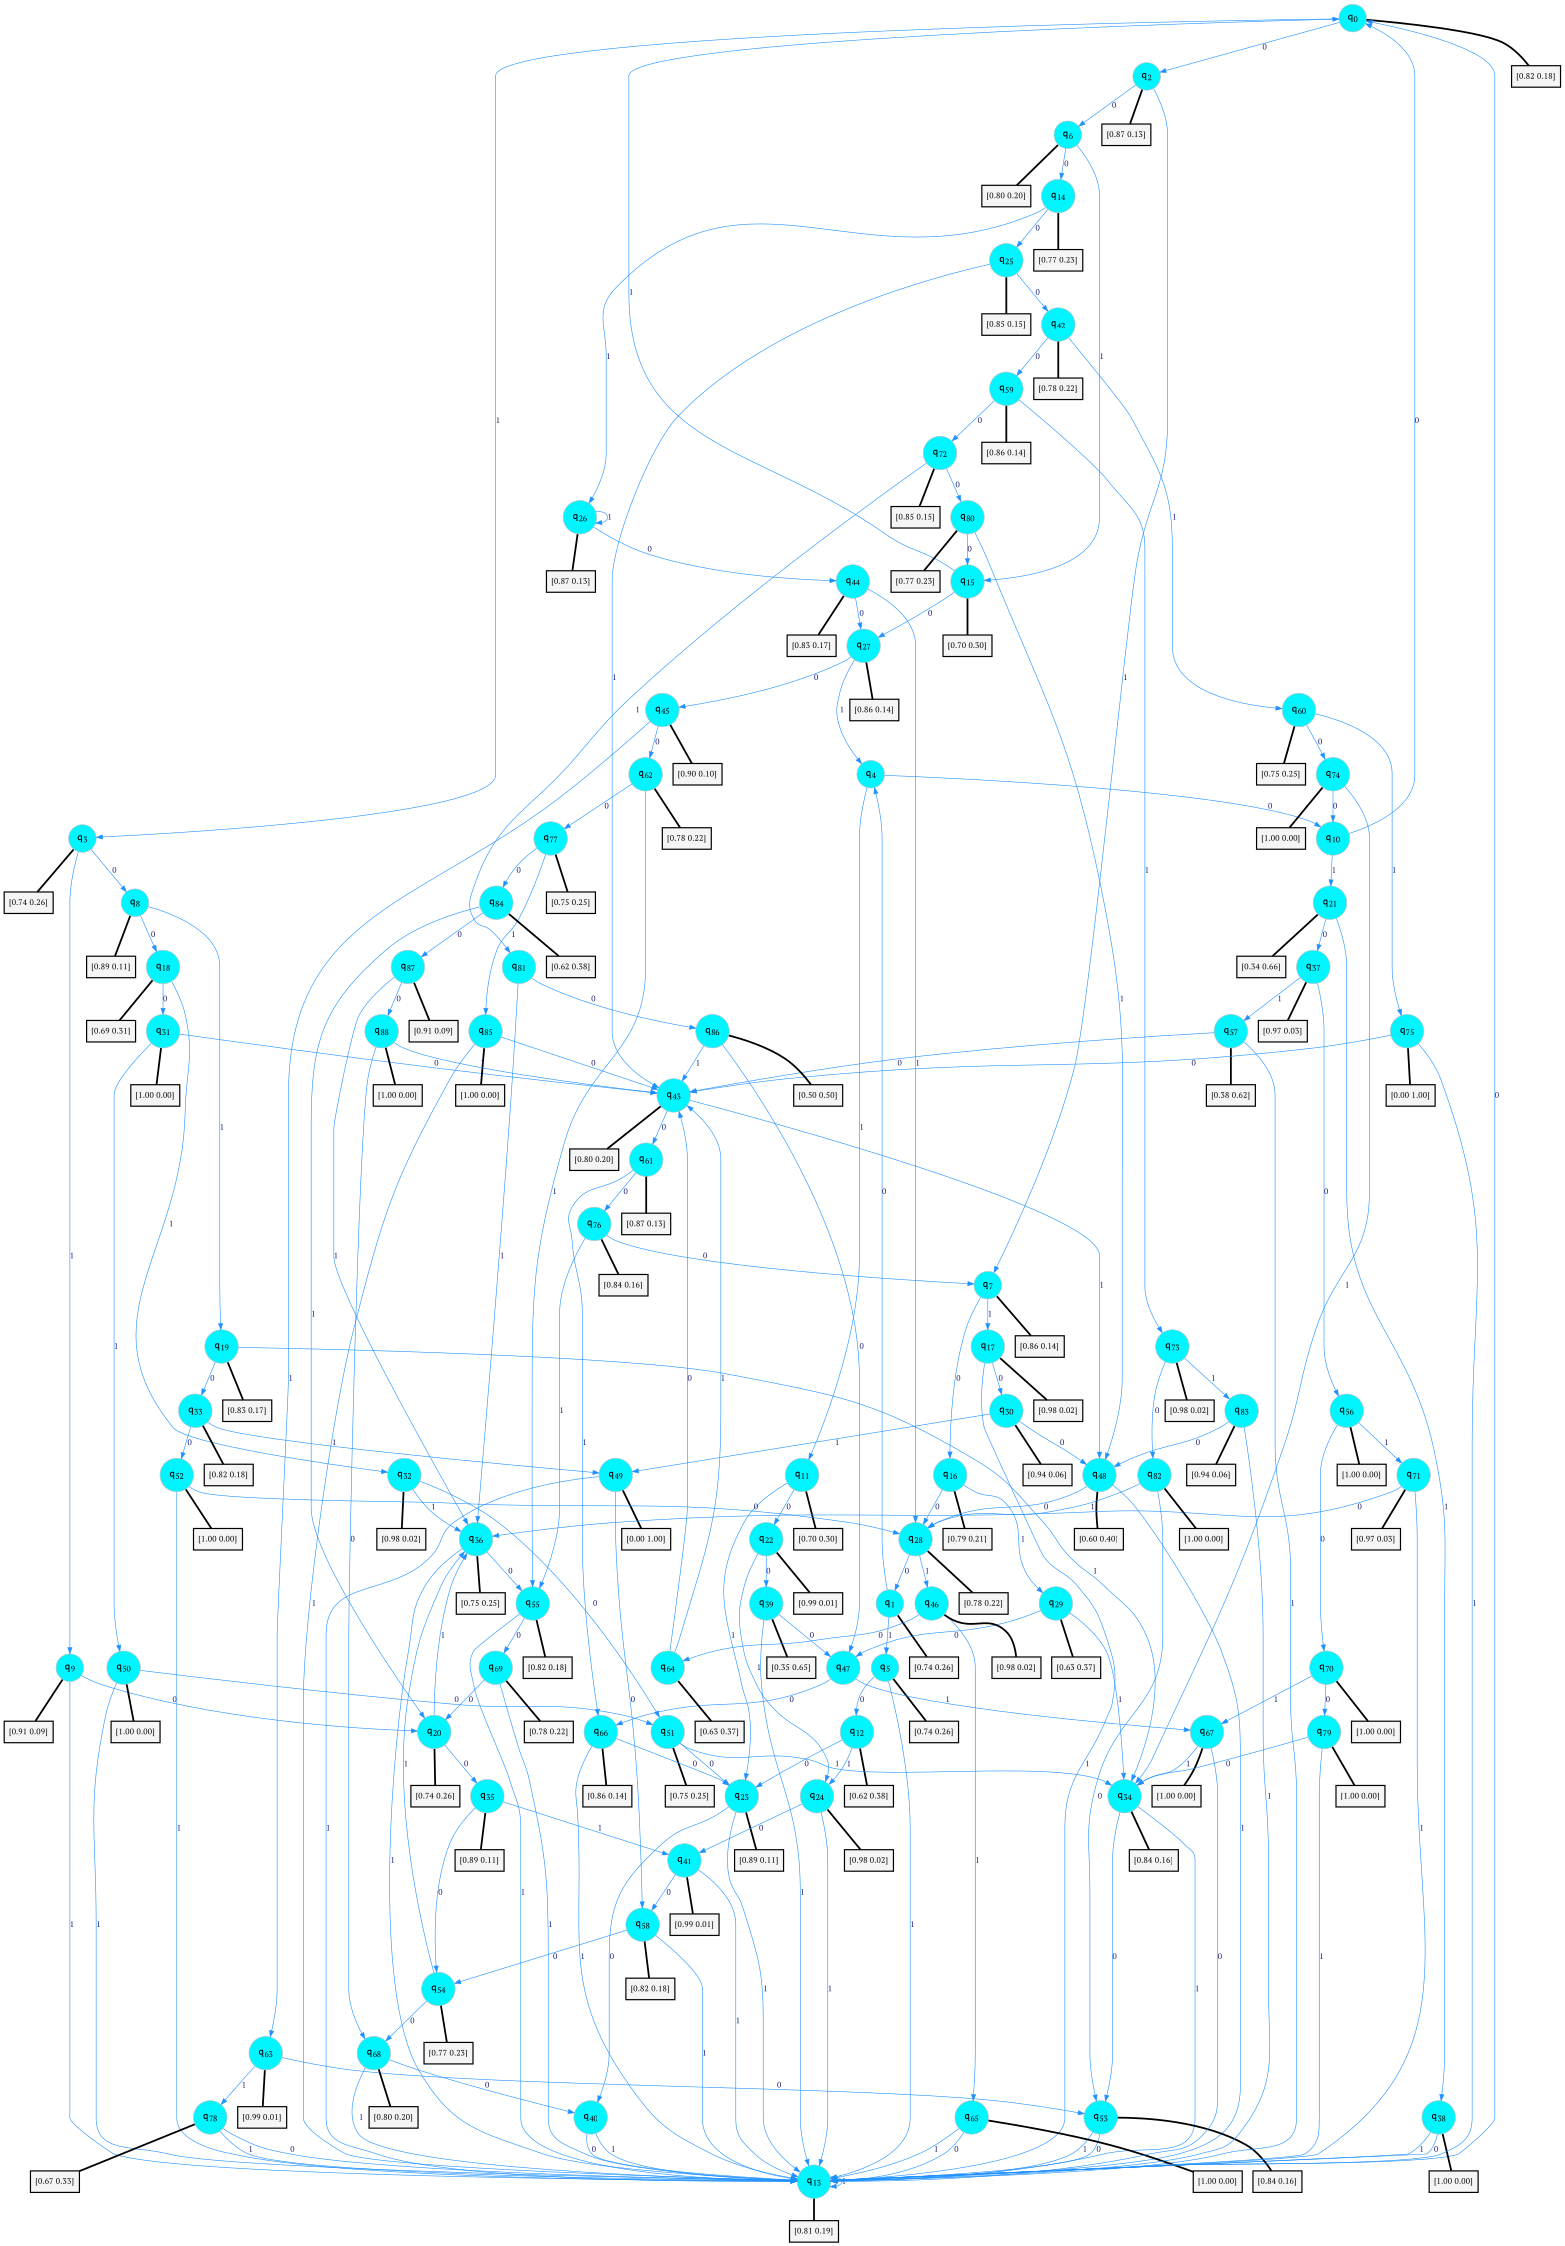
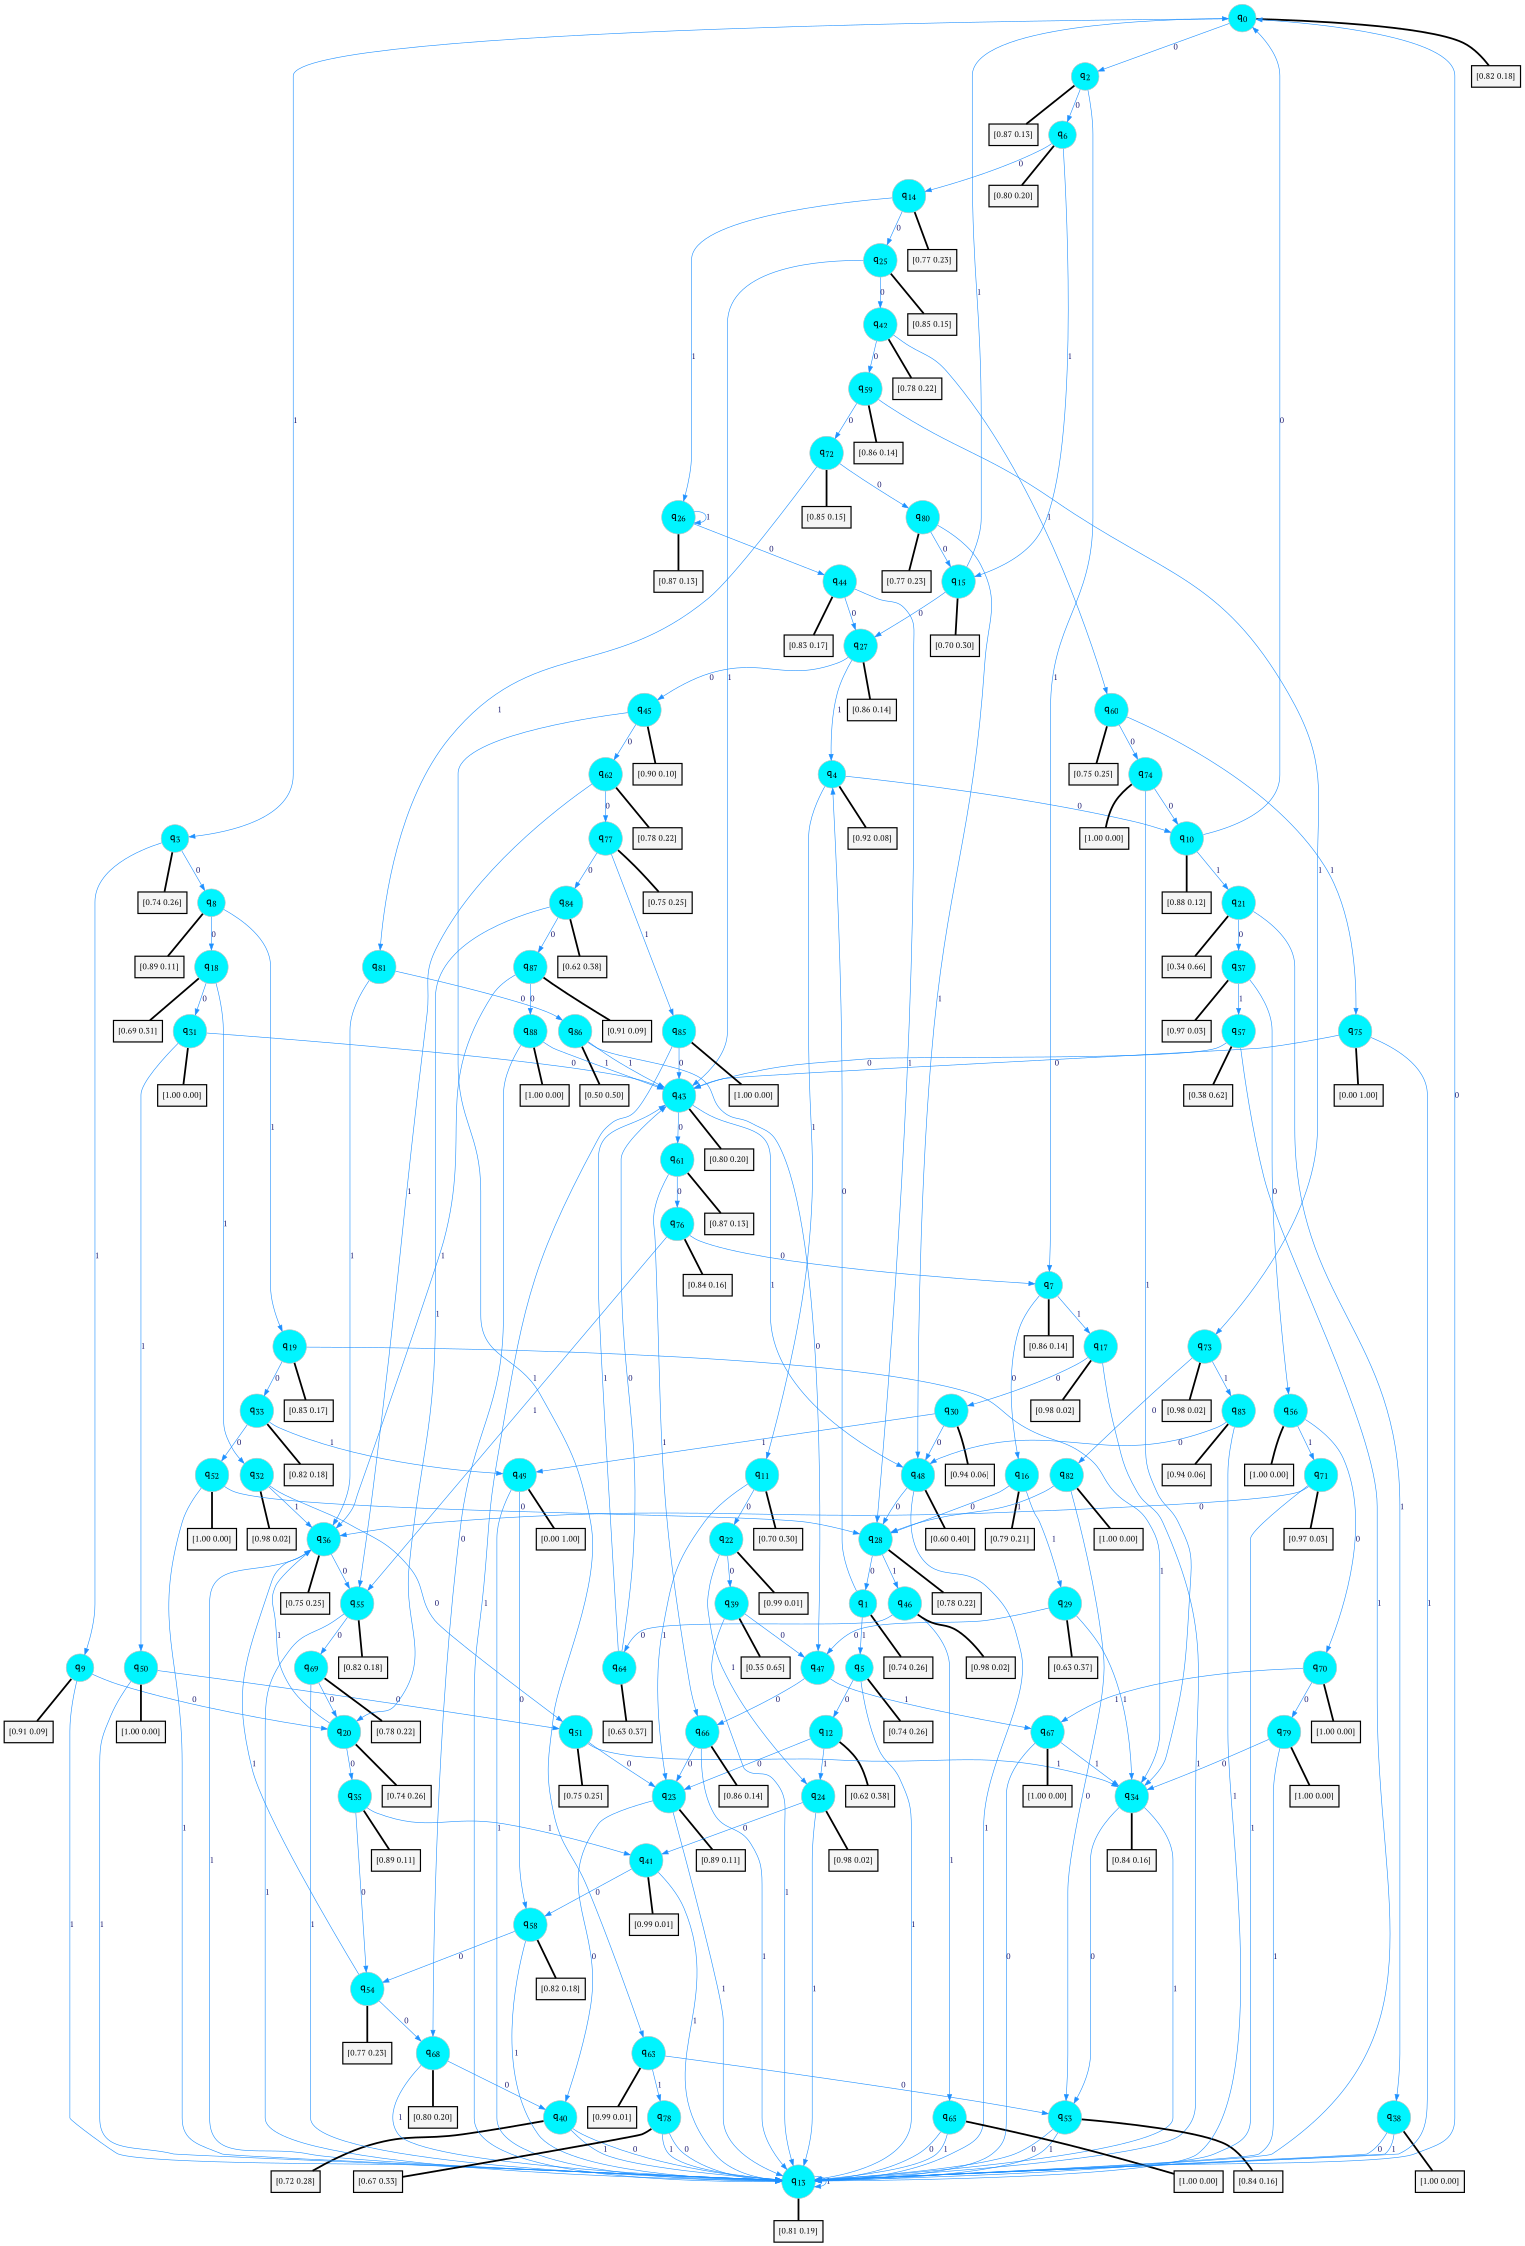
node "[0.92 0.08]": added
node "[0.88 0.12]": added
node "[0.72 0.28]": added
